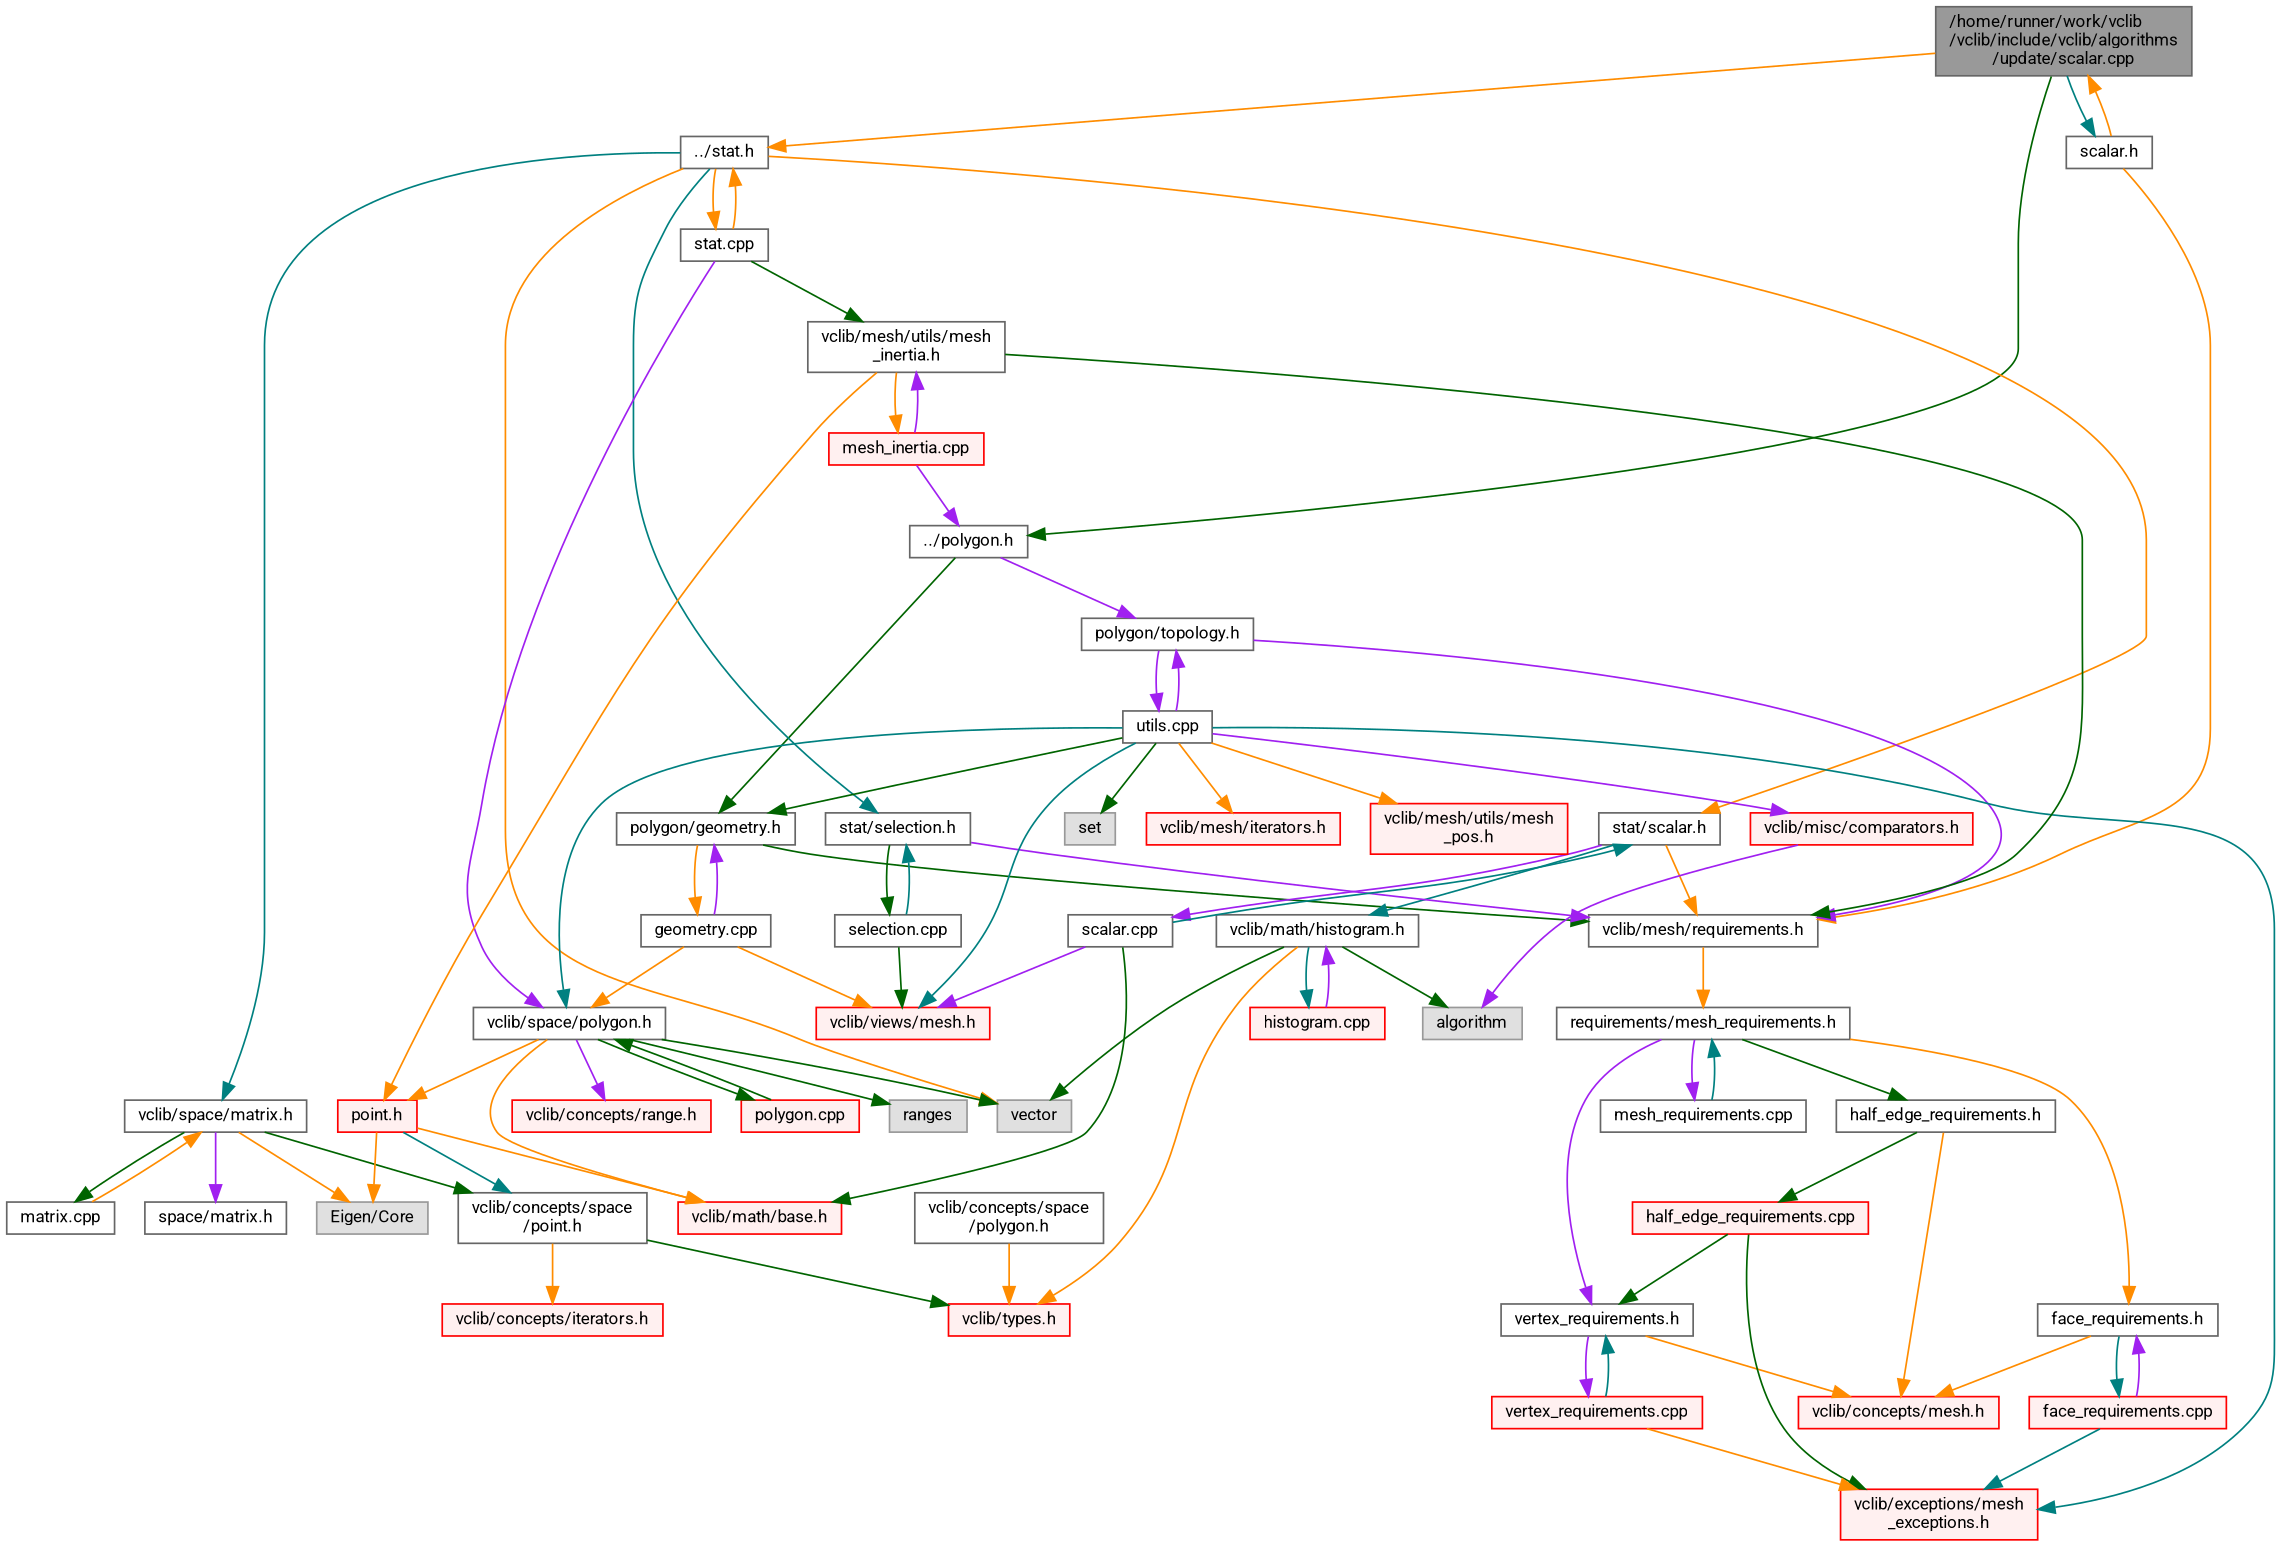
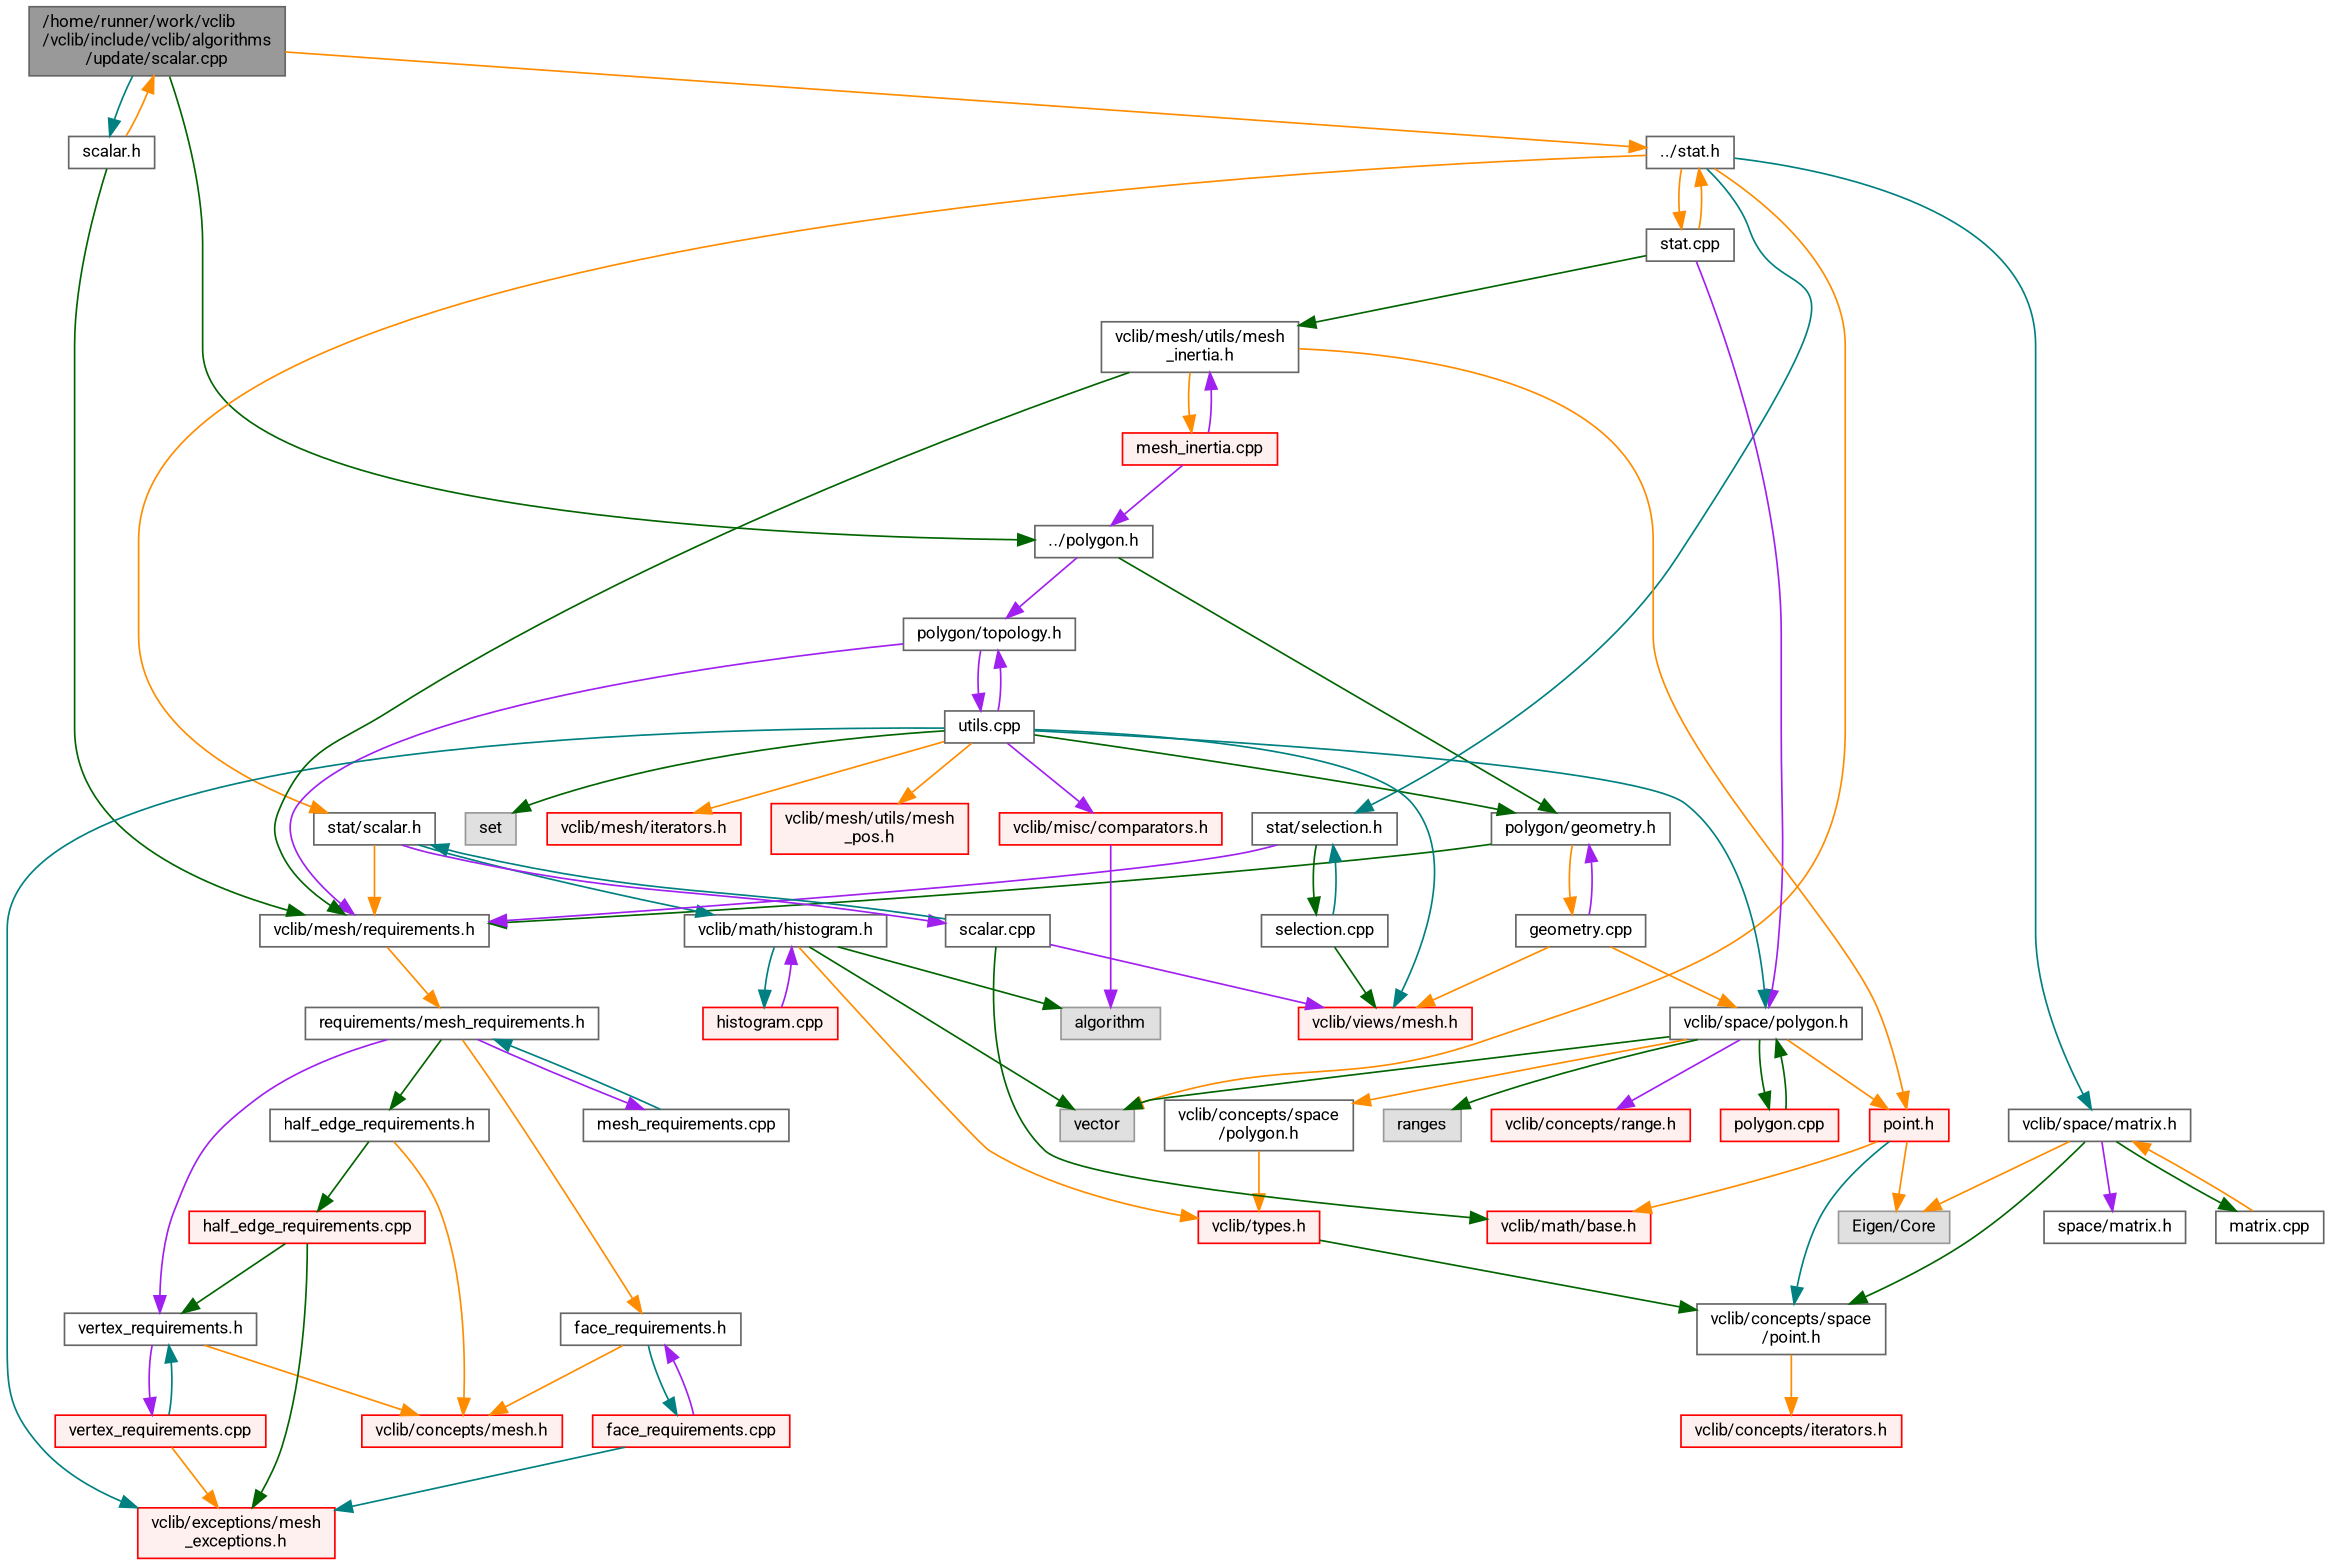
edge "scalar.h" -> "vclib/mesh/requirements.h": color darkorange -> darkgreen
edge "vclib/space/polygon.h" -> "vclib/math/base.h": now "vclib/space/polygon.h" -> "vclib/concepts/space /polygon.h"
edge "vclib/concepts/space /point.h" -> "vclib/types.h": reversed
